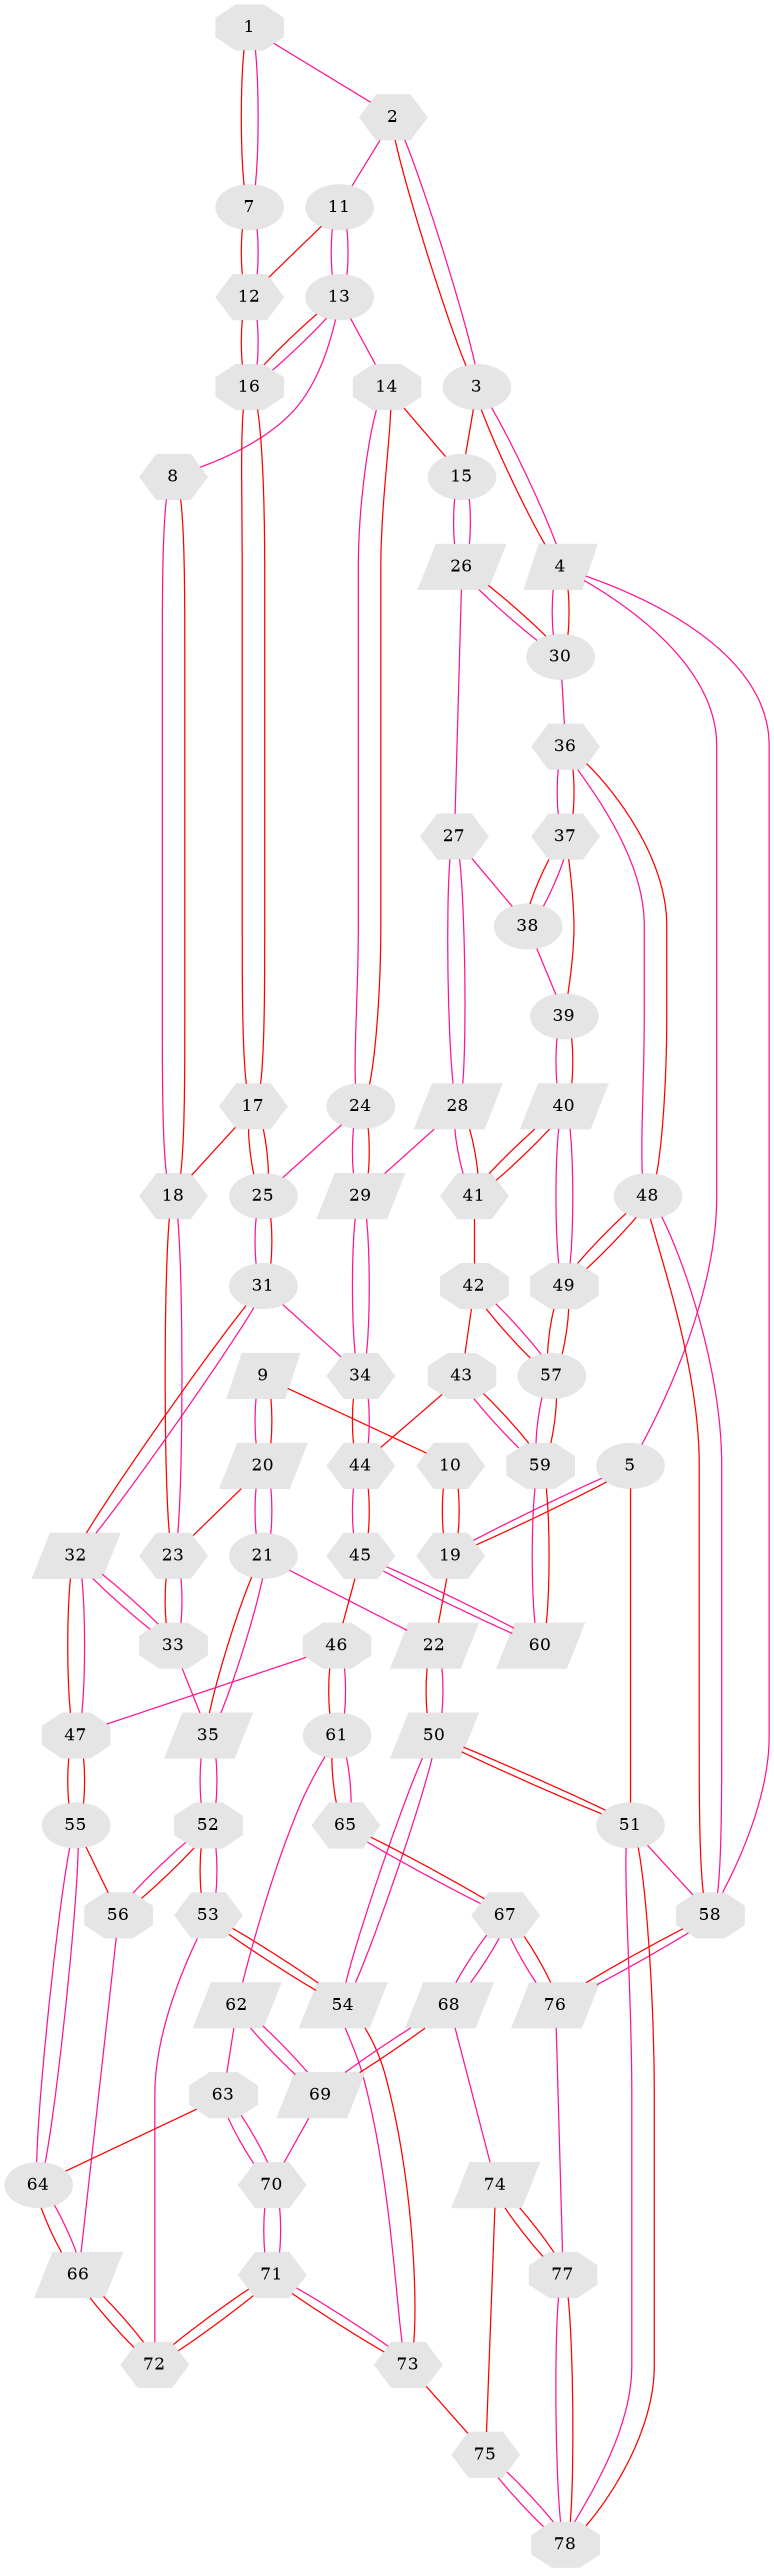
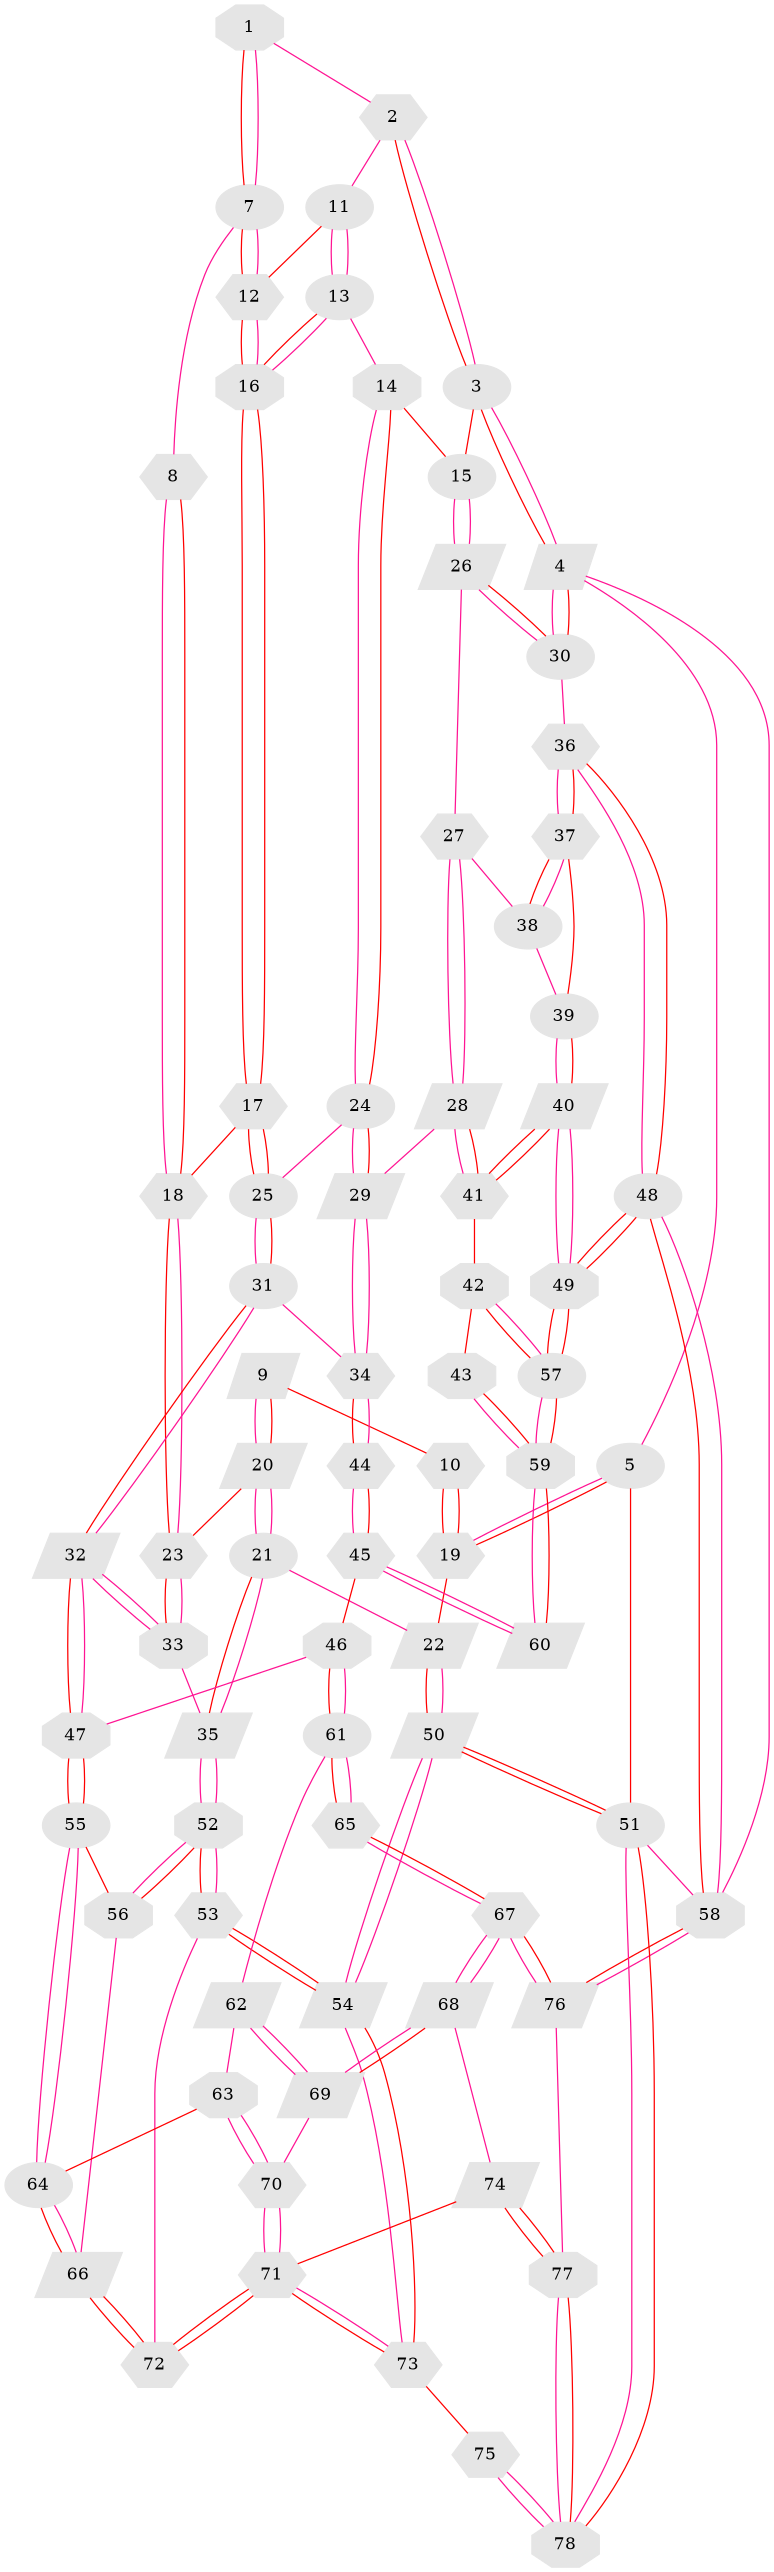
edge "13" -- "8": now "7" -- "8"
edge "43" -- "44": removed
edge "74" -- "75": now "74" -- "71"
